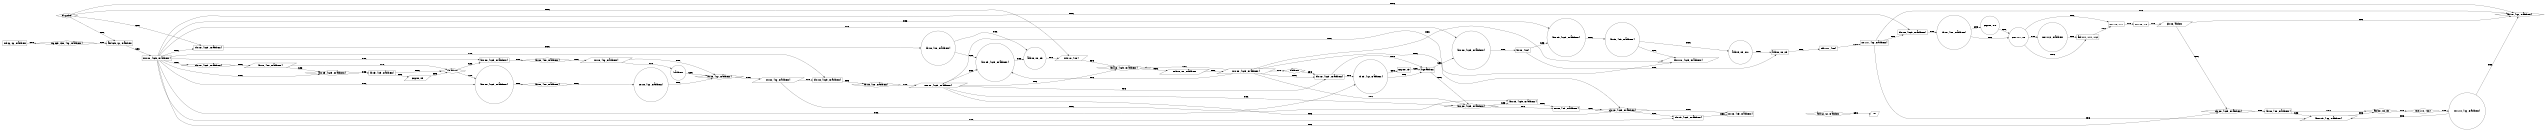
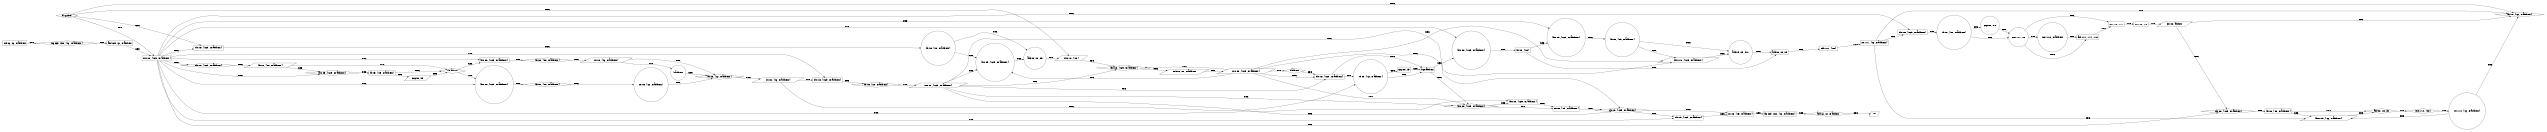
edge "bl symbol" -> "add x29 , sp , # address": now "bl symbol" -> "stur x0 , [ x29 , #- address ]"
edge "ldur x10 , [ x29 , #- address ]" -> "add x9 , x9 , x10": added, label "DFG"
node "ldp x29 , x30 , [ sp , # address ]": added
